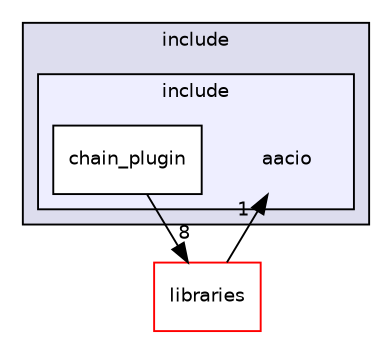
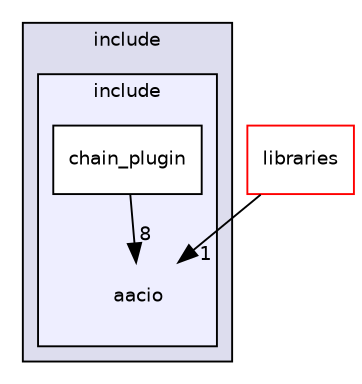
edge "chain_plugin" -> "libraries": now "chain_plugin" -> "aacio"
